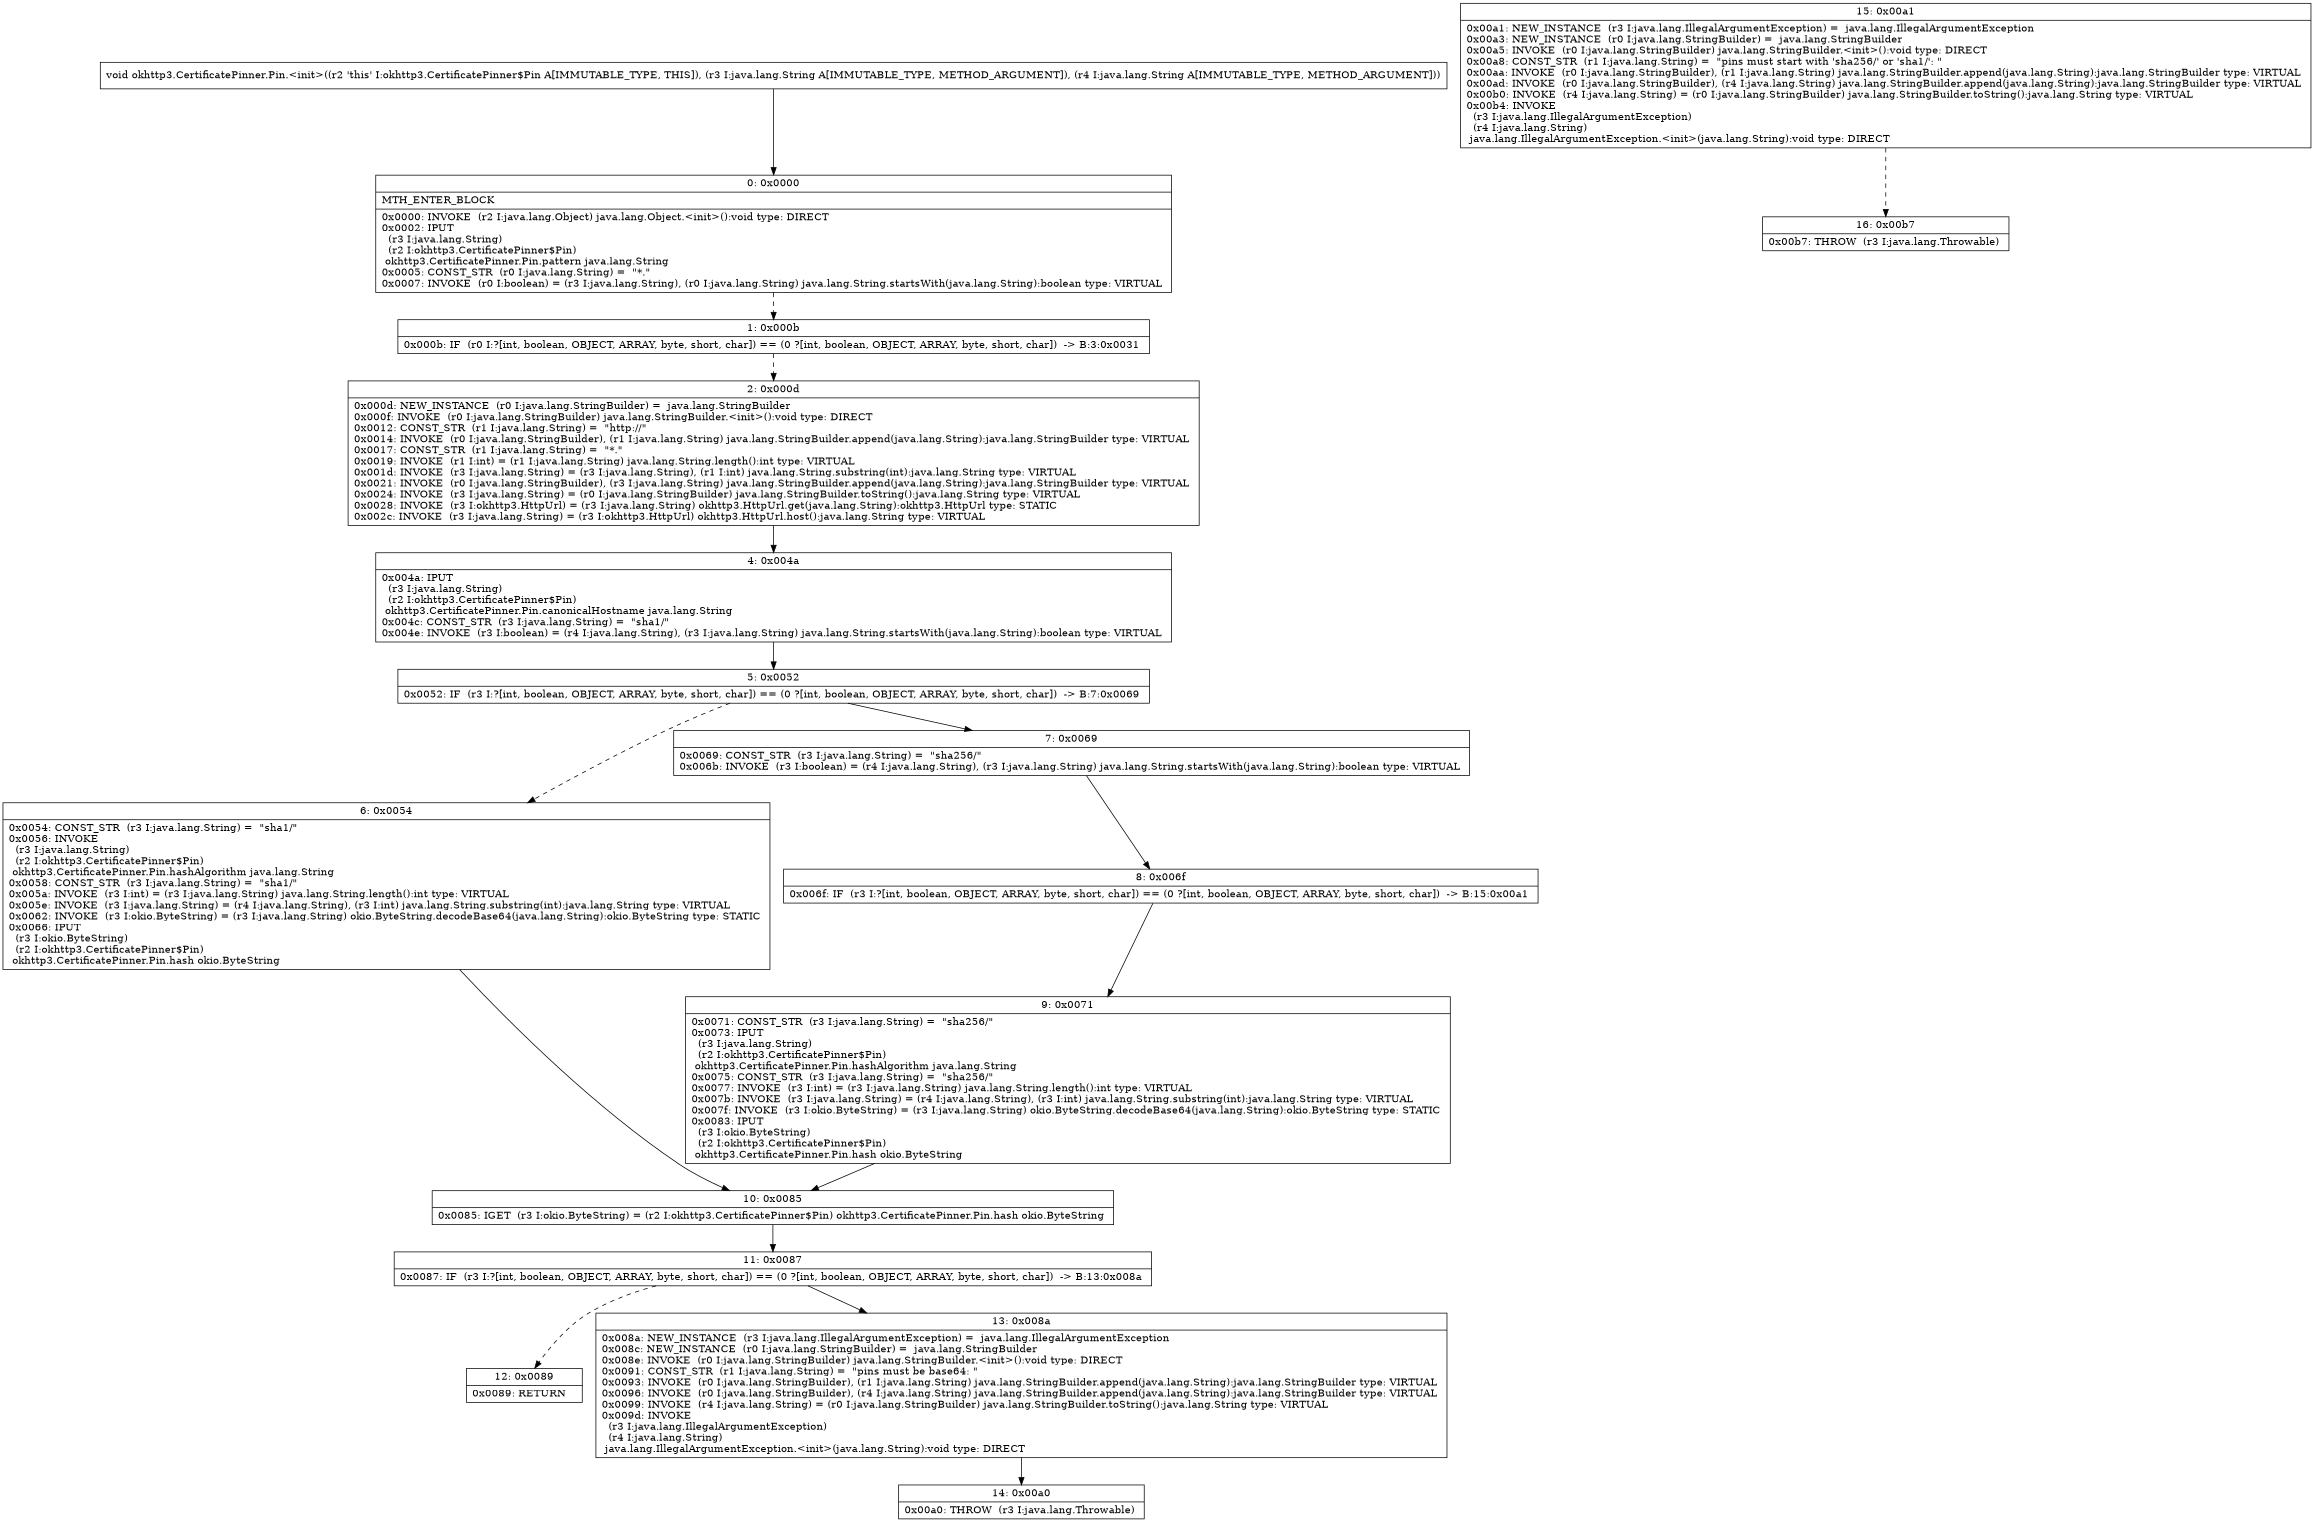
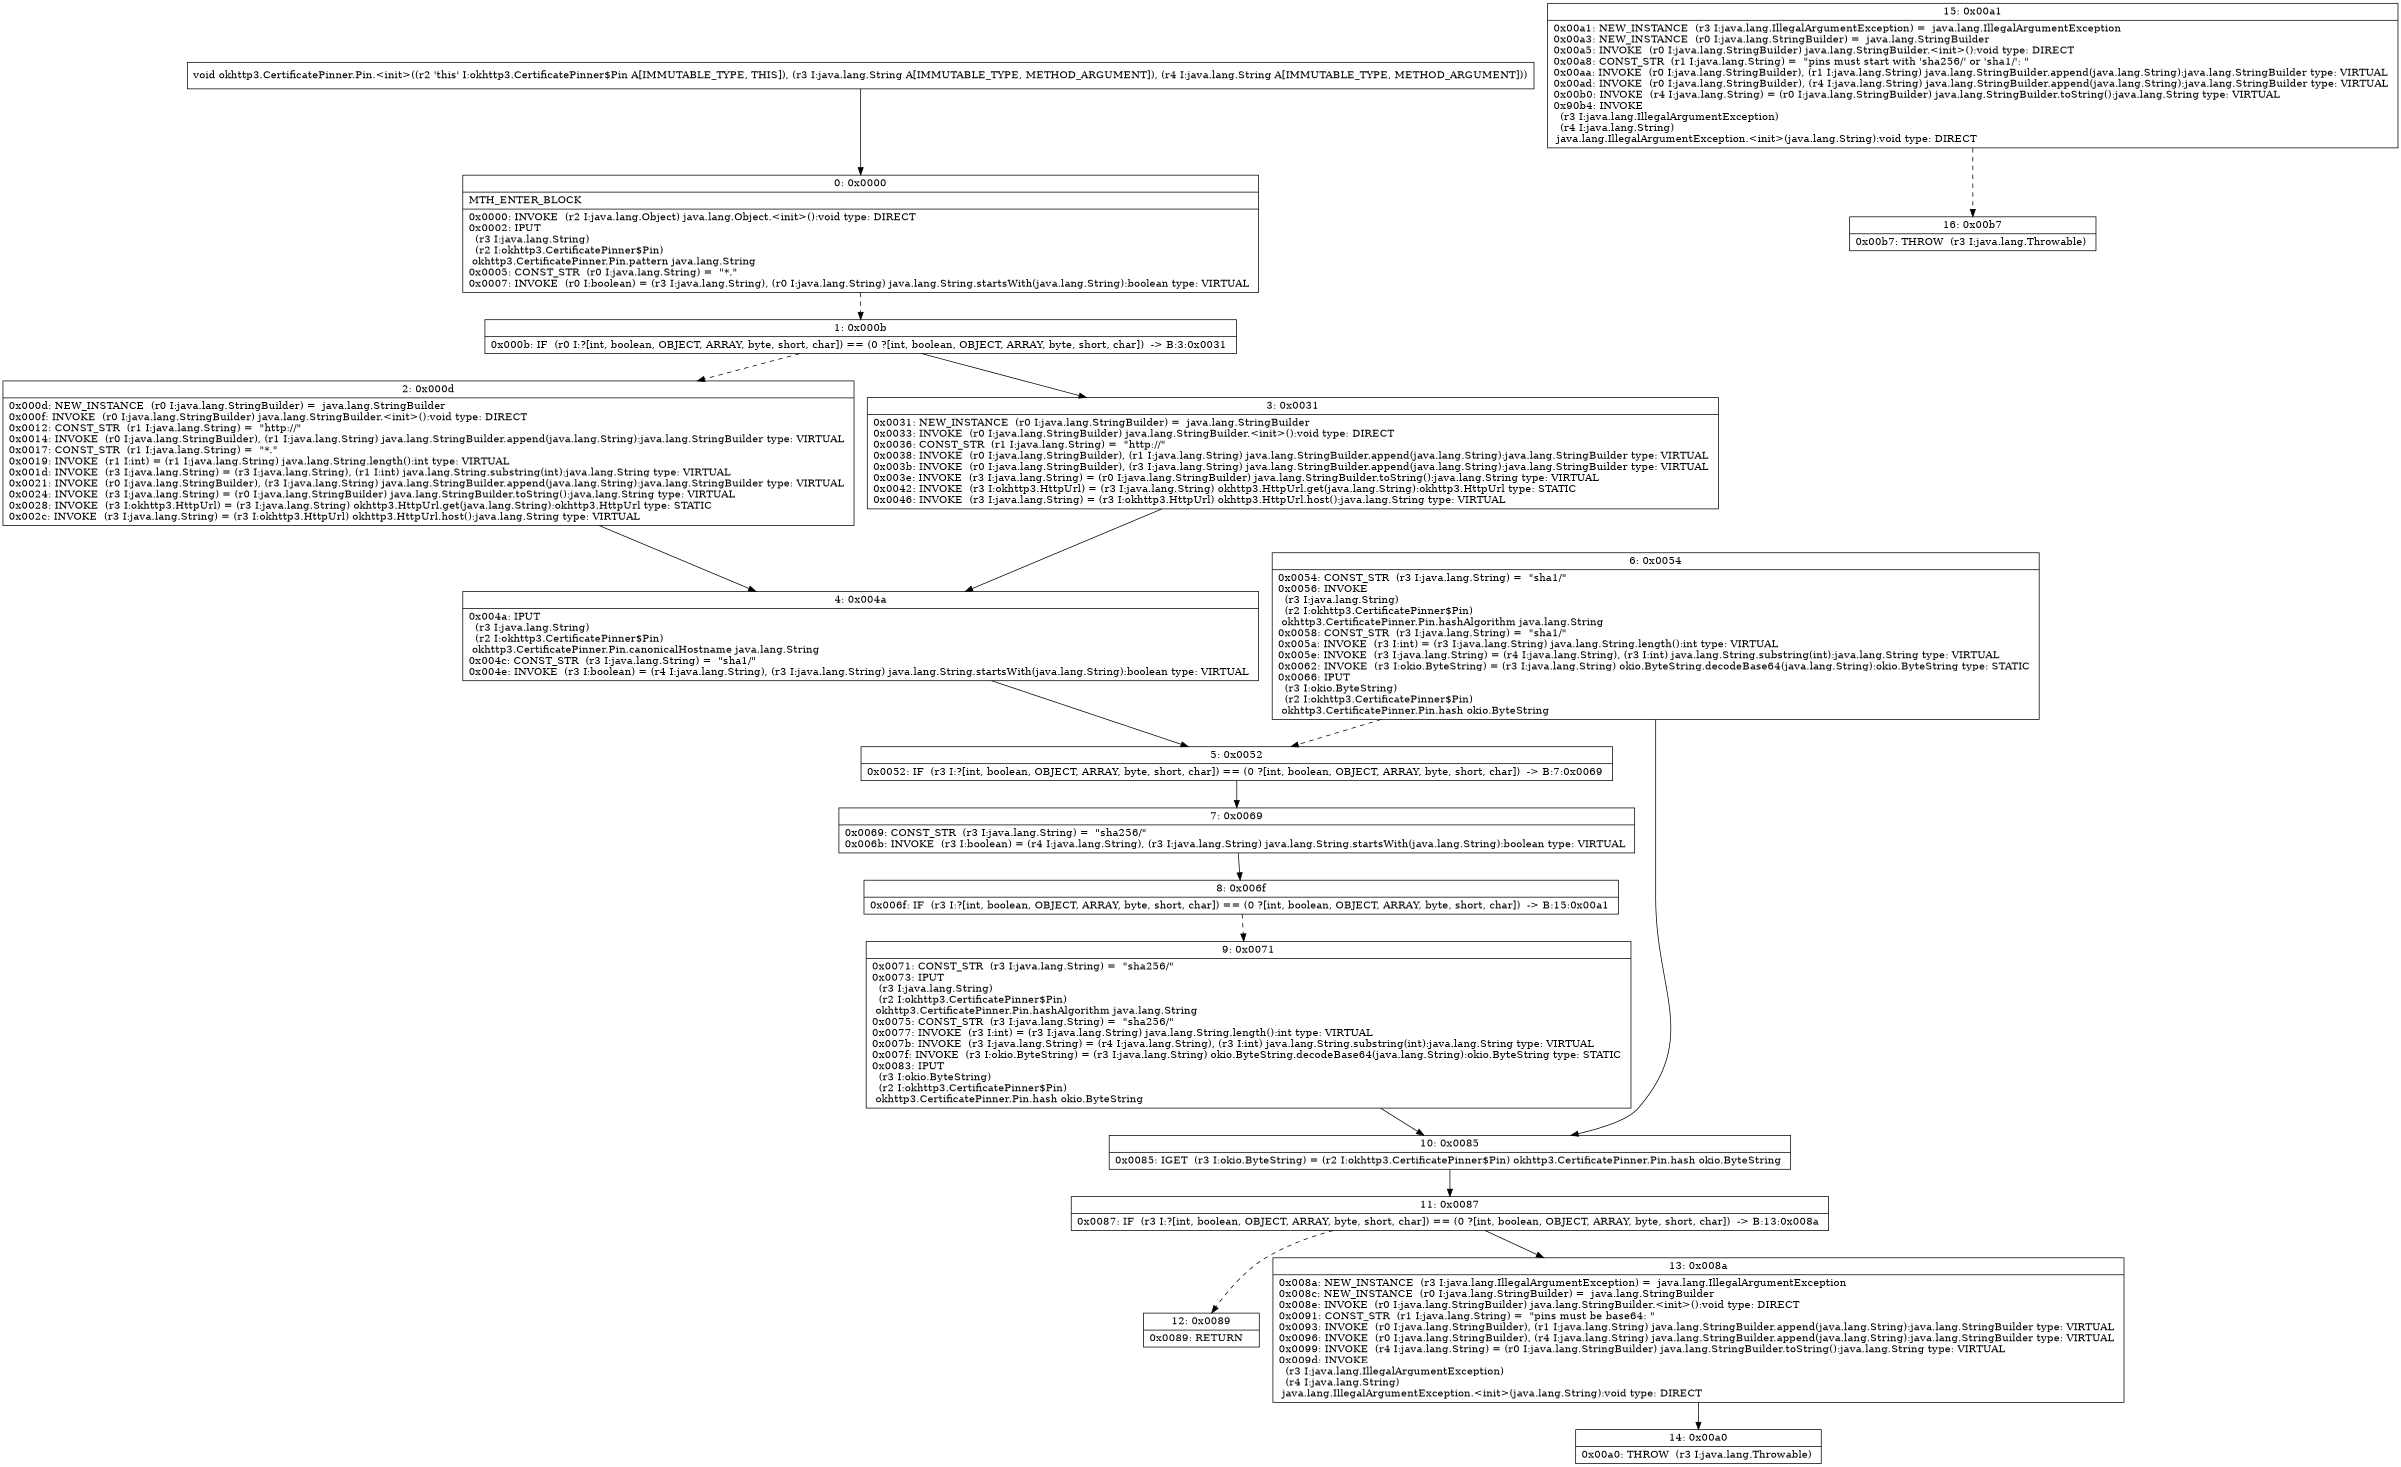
node "15: 0x00a1": text "0x00b4: INVOKE" -> "0x90b4: INVOKE"
node "3: 0x0031": added
edge "5: 0x0052" -> "6: 0x0054": reversed
edge "8: 0x006f" -> "9: 0x0071": style solid -> dashed
